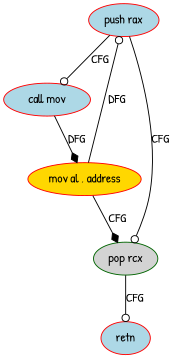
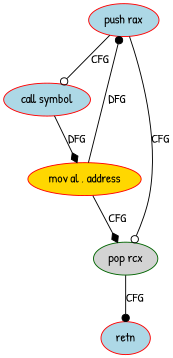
node "call mov": label "call mov" -> "call symbol"
edge "mov al , address" -> "push rax": arrowhead odot -> dot
edge "pop rcx" -> "retn": arrowhead odot -> dot
